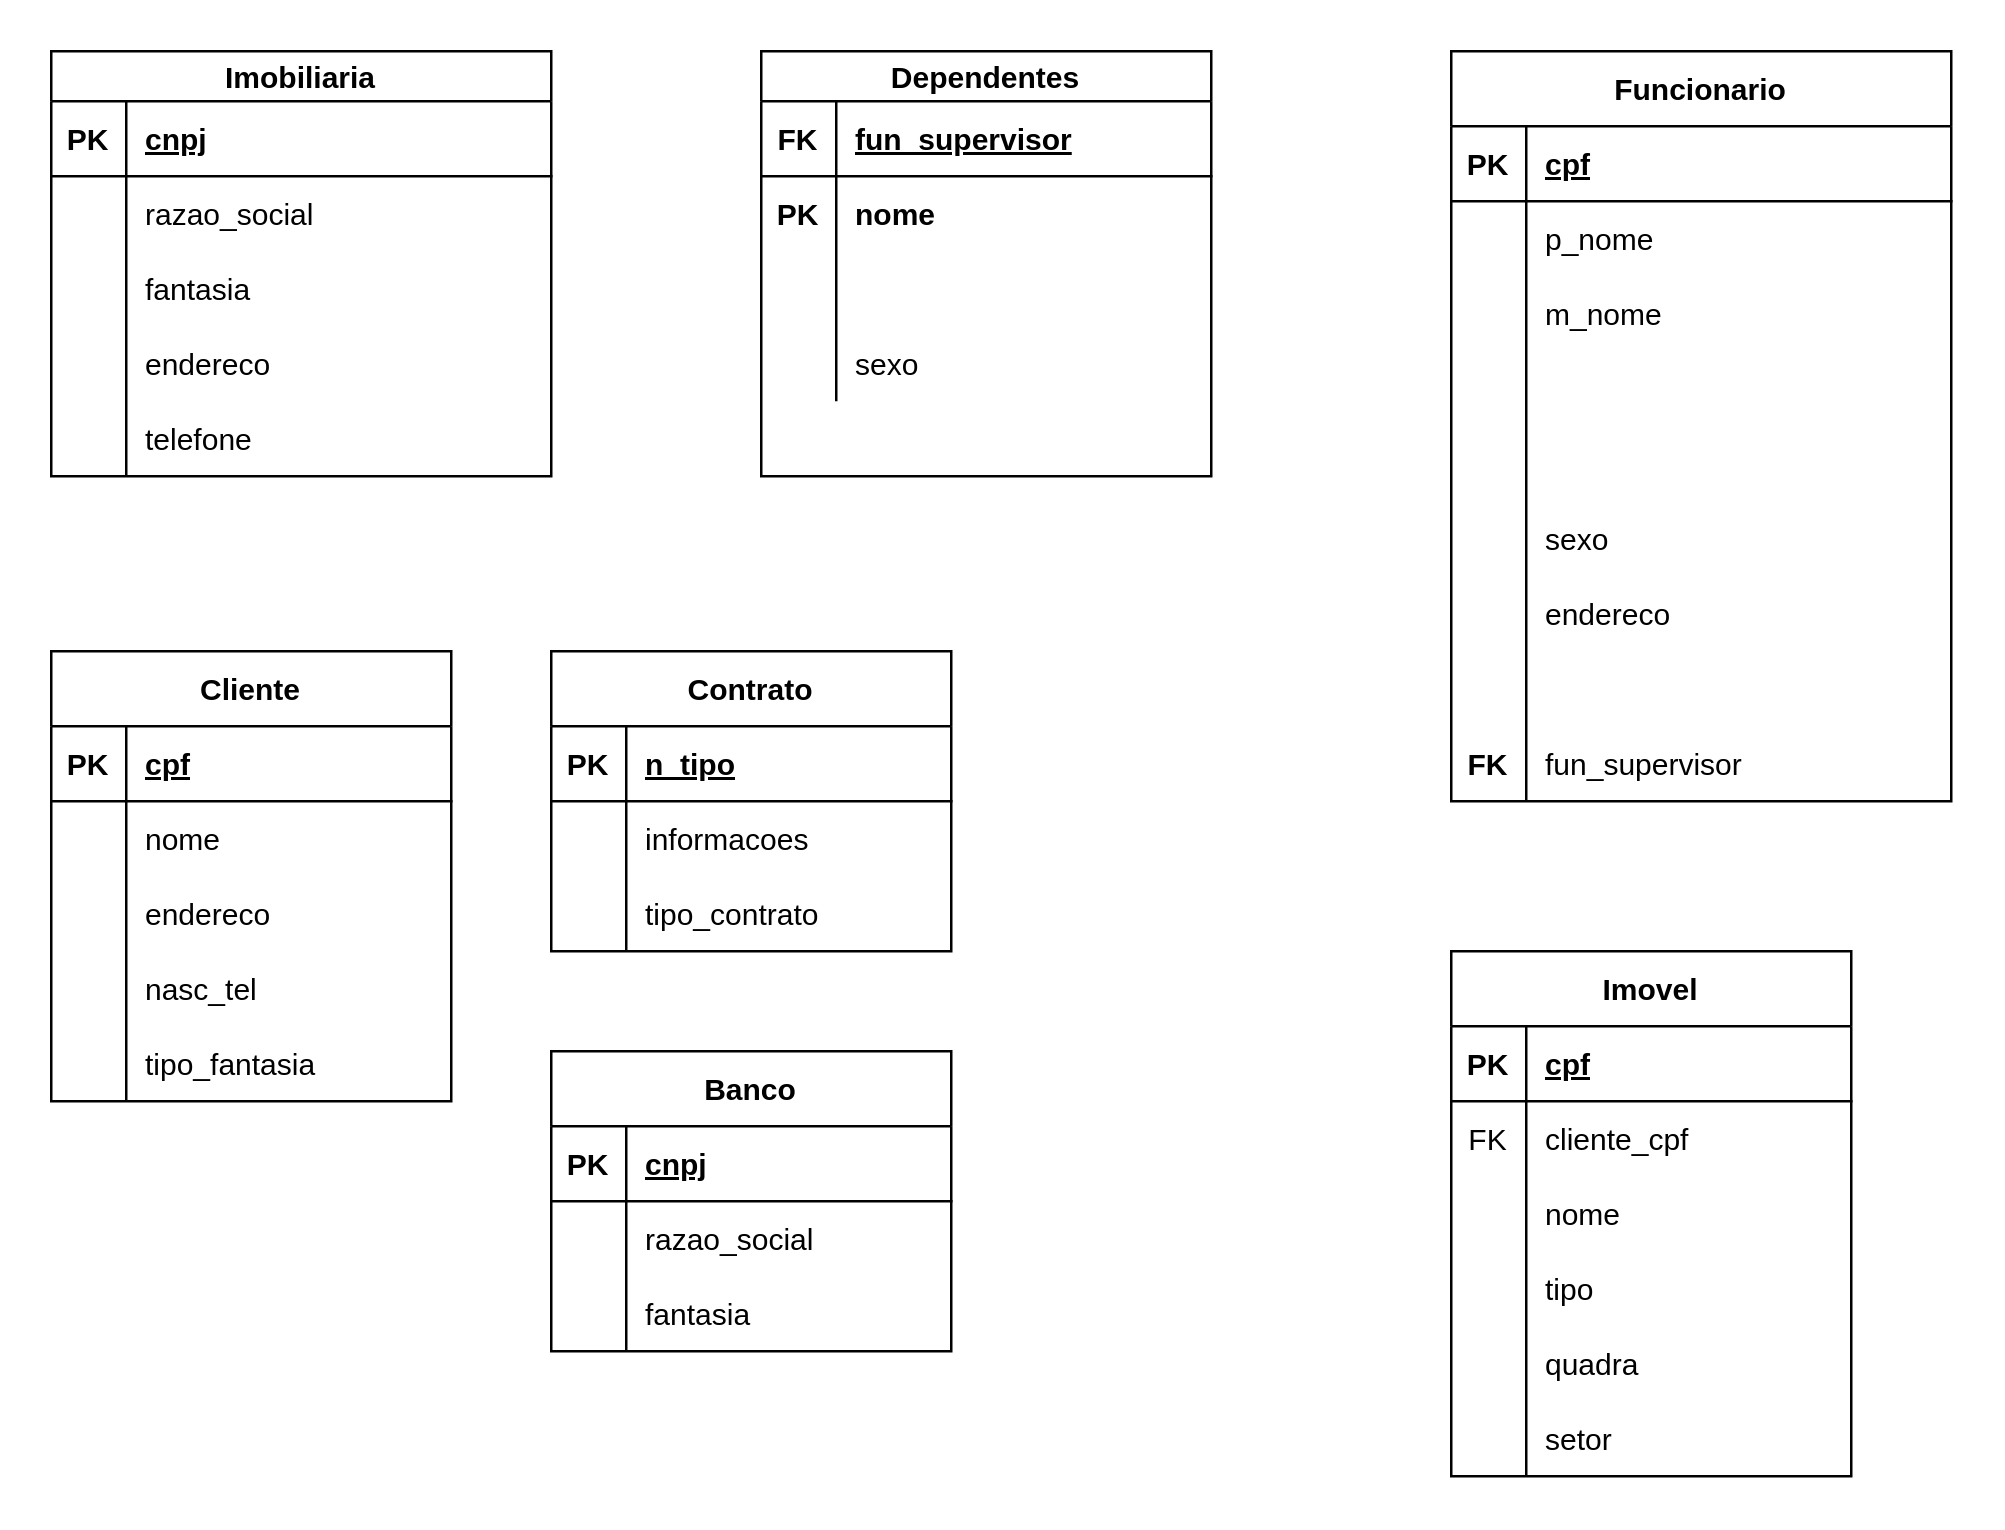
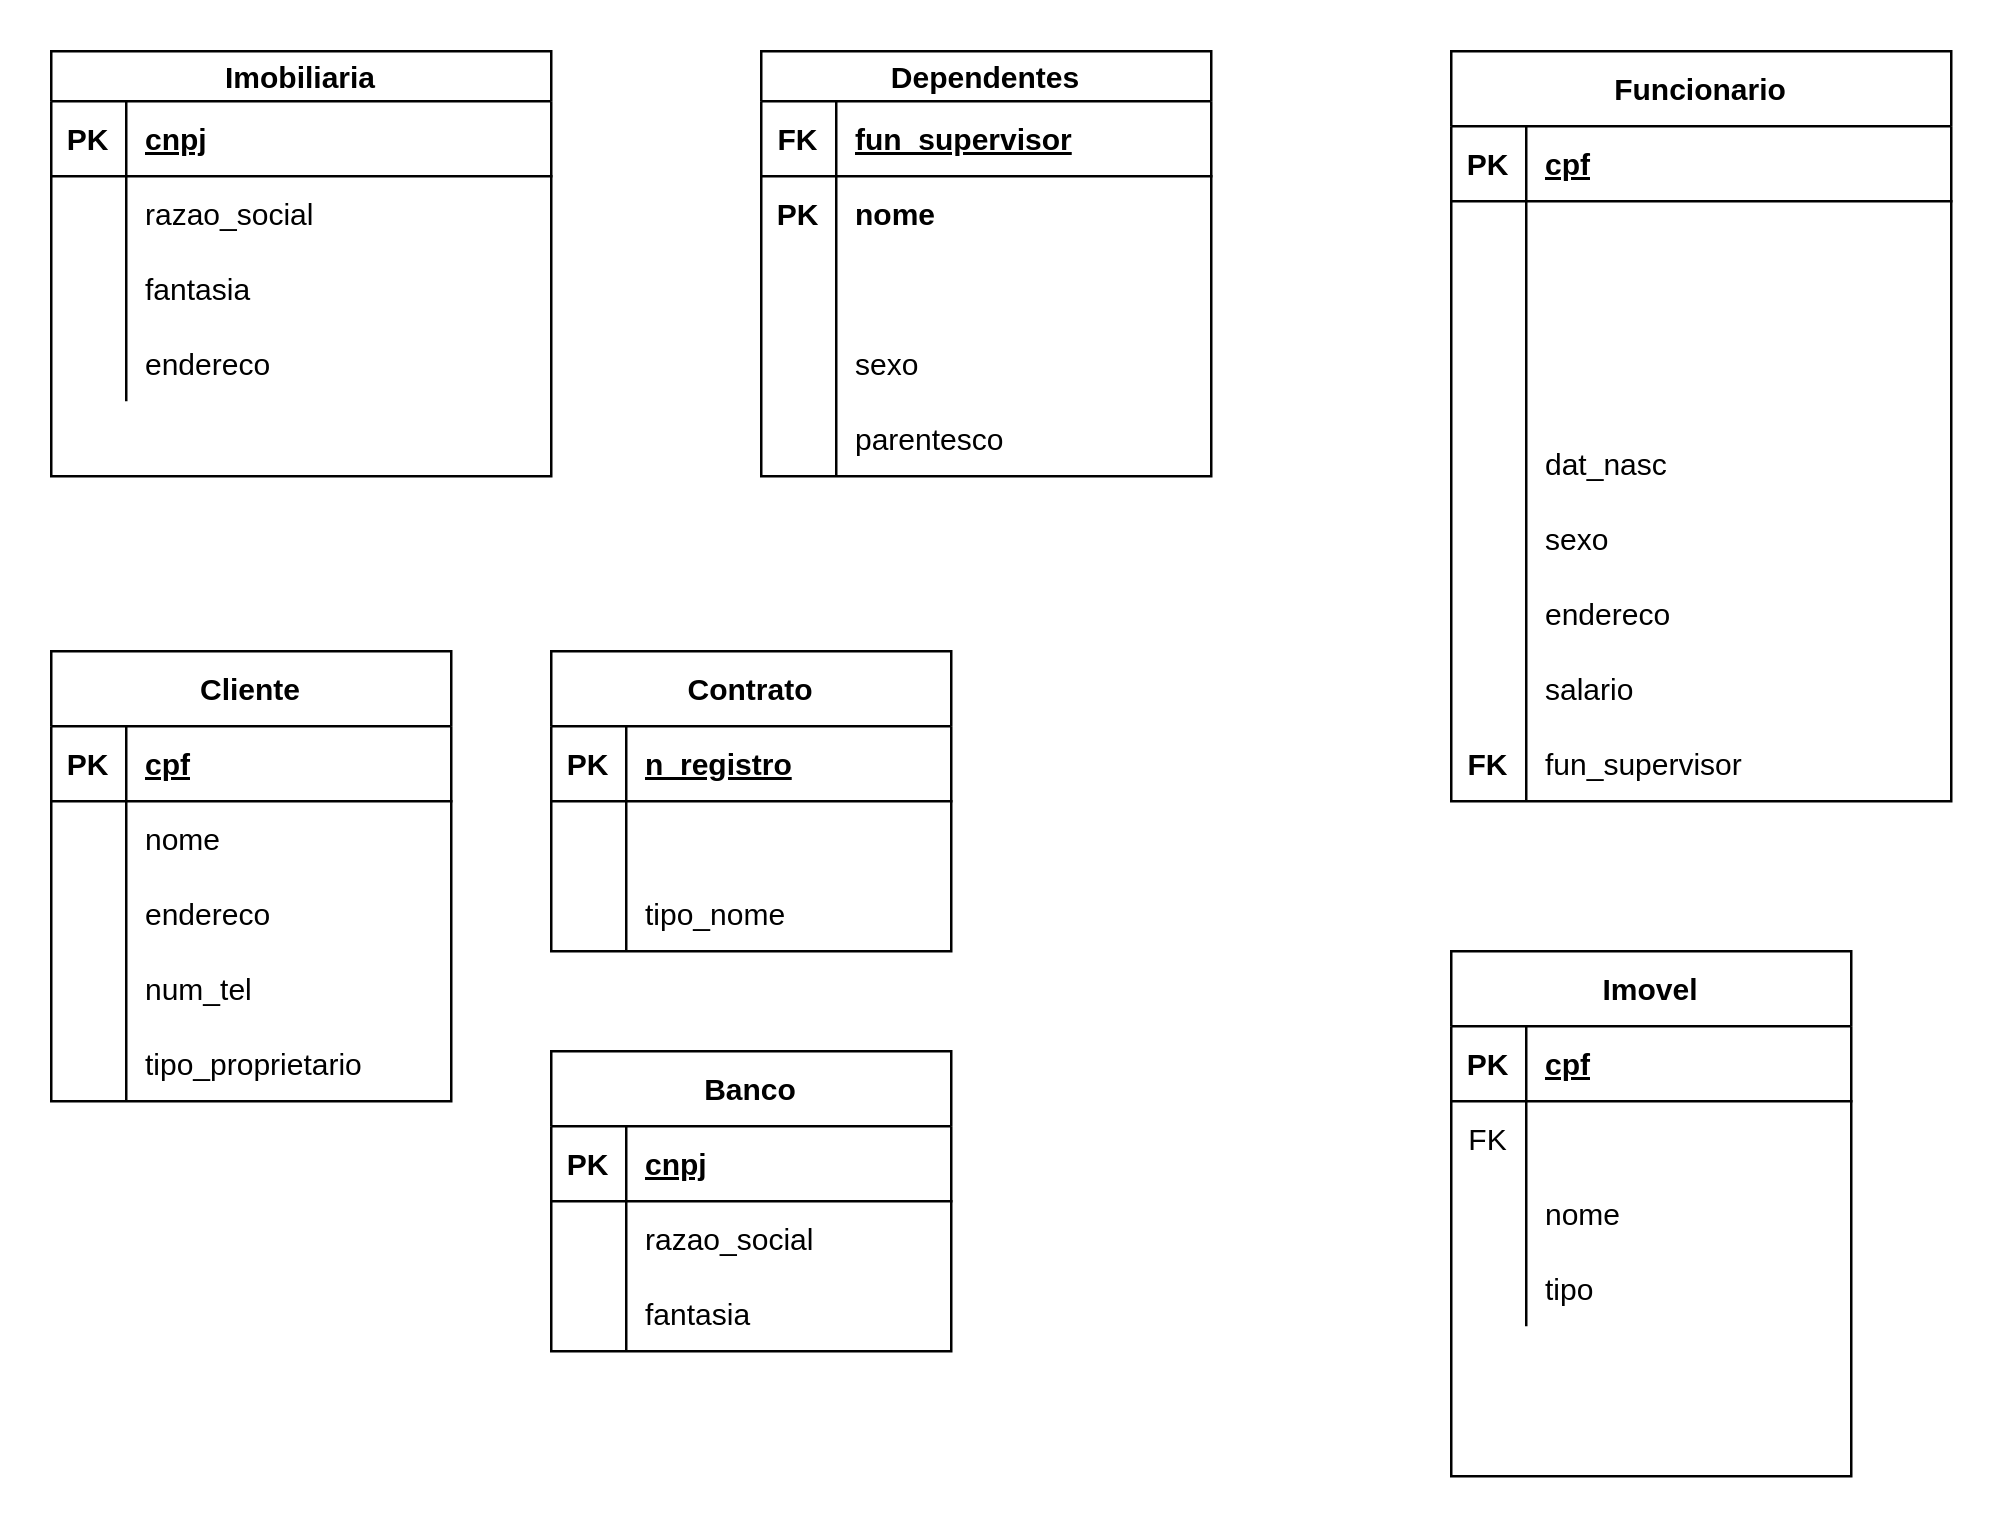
node "p_nome": removed
node "m_nome": removed
node "telefone": removed
node "parentesco": added
node "dat_nasc": added
node "salario": added
node "n_tipo": label "n_tipo" -> "n_registro"
node "informacoes": removed
node "tipo_contrato": label "tipo_contrato" -> "tipo_nome"
node "nasc_tel": label "nasc_tel" -> "num_tel"
node "tipo_fantasia": label "tipo_fantasia" -> "tipo_proprietario"
node "cliente_cpf": removed
node "quadra": removed
node "setor": removed
